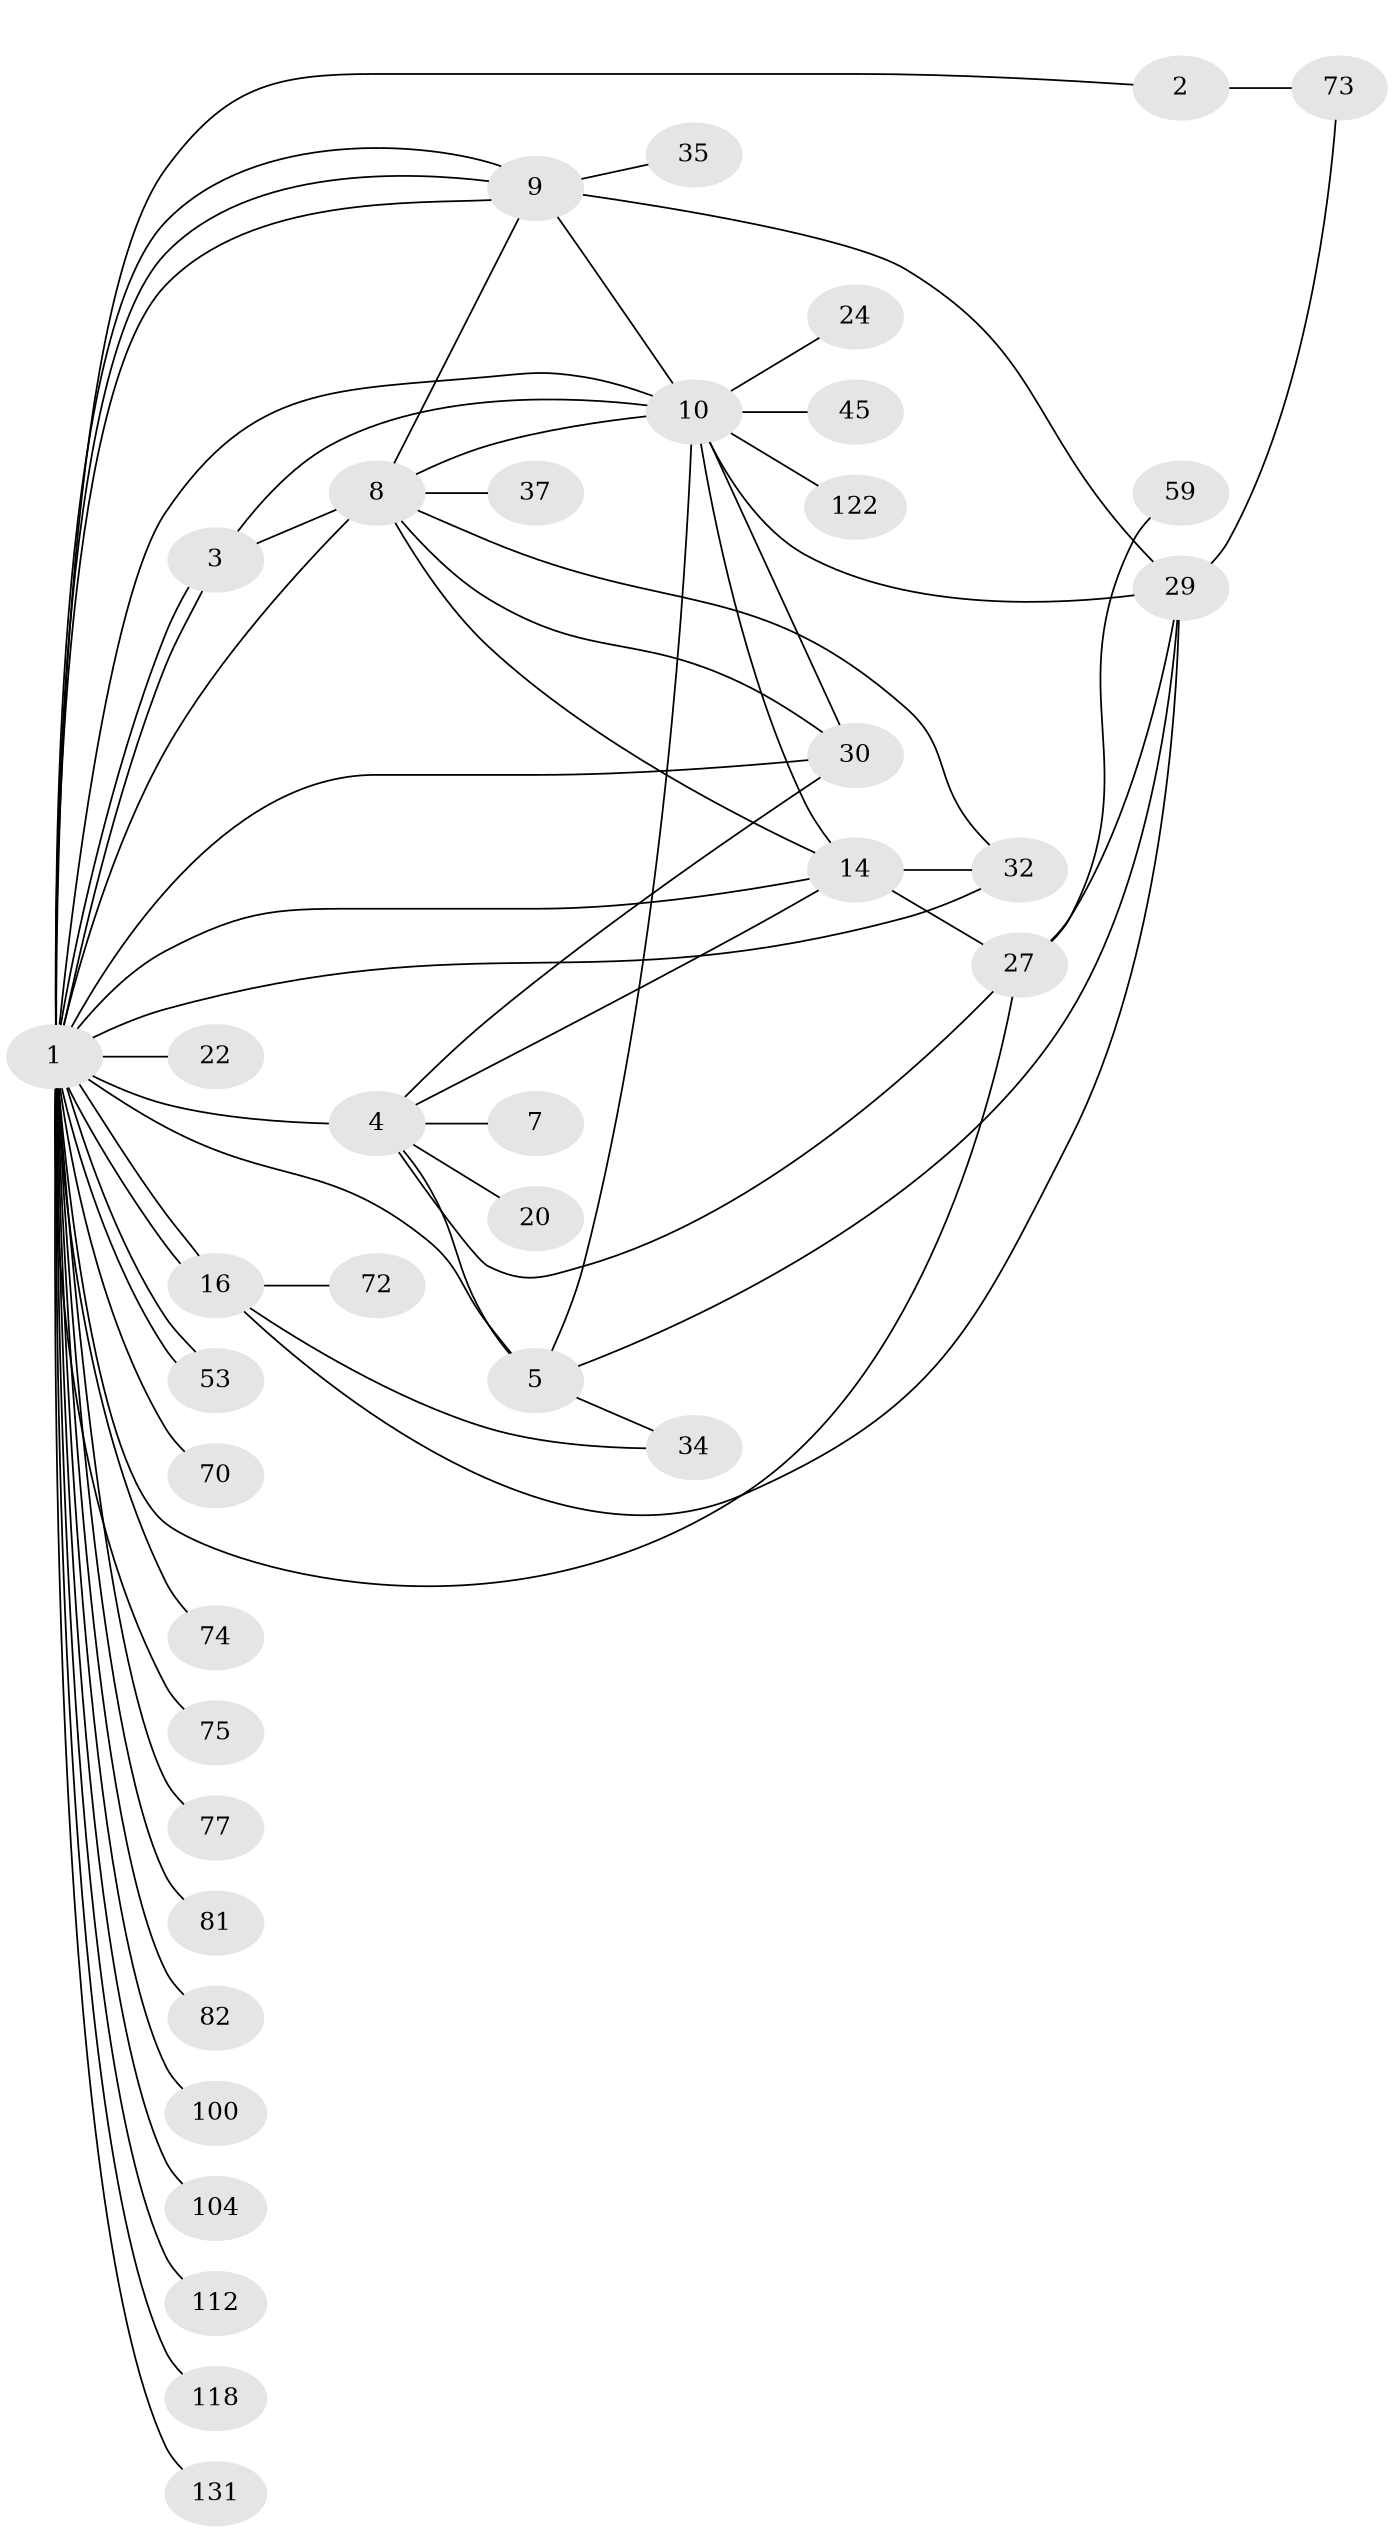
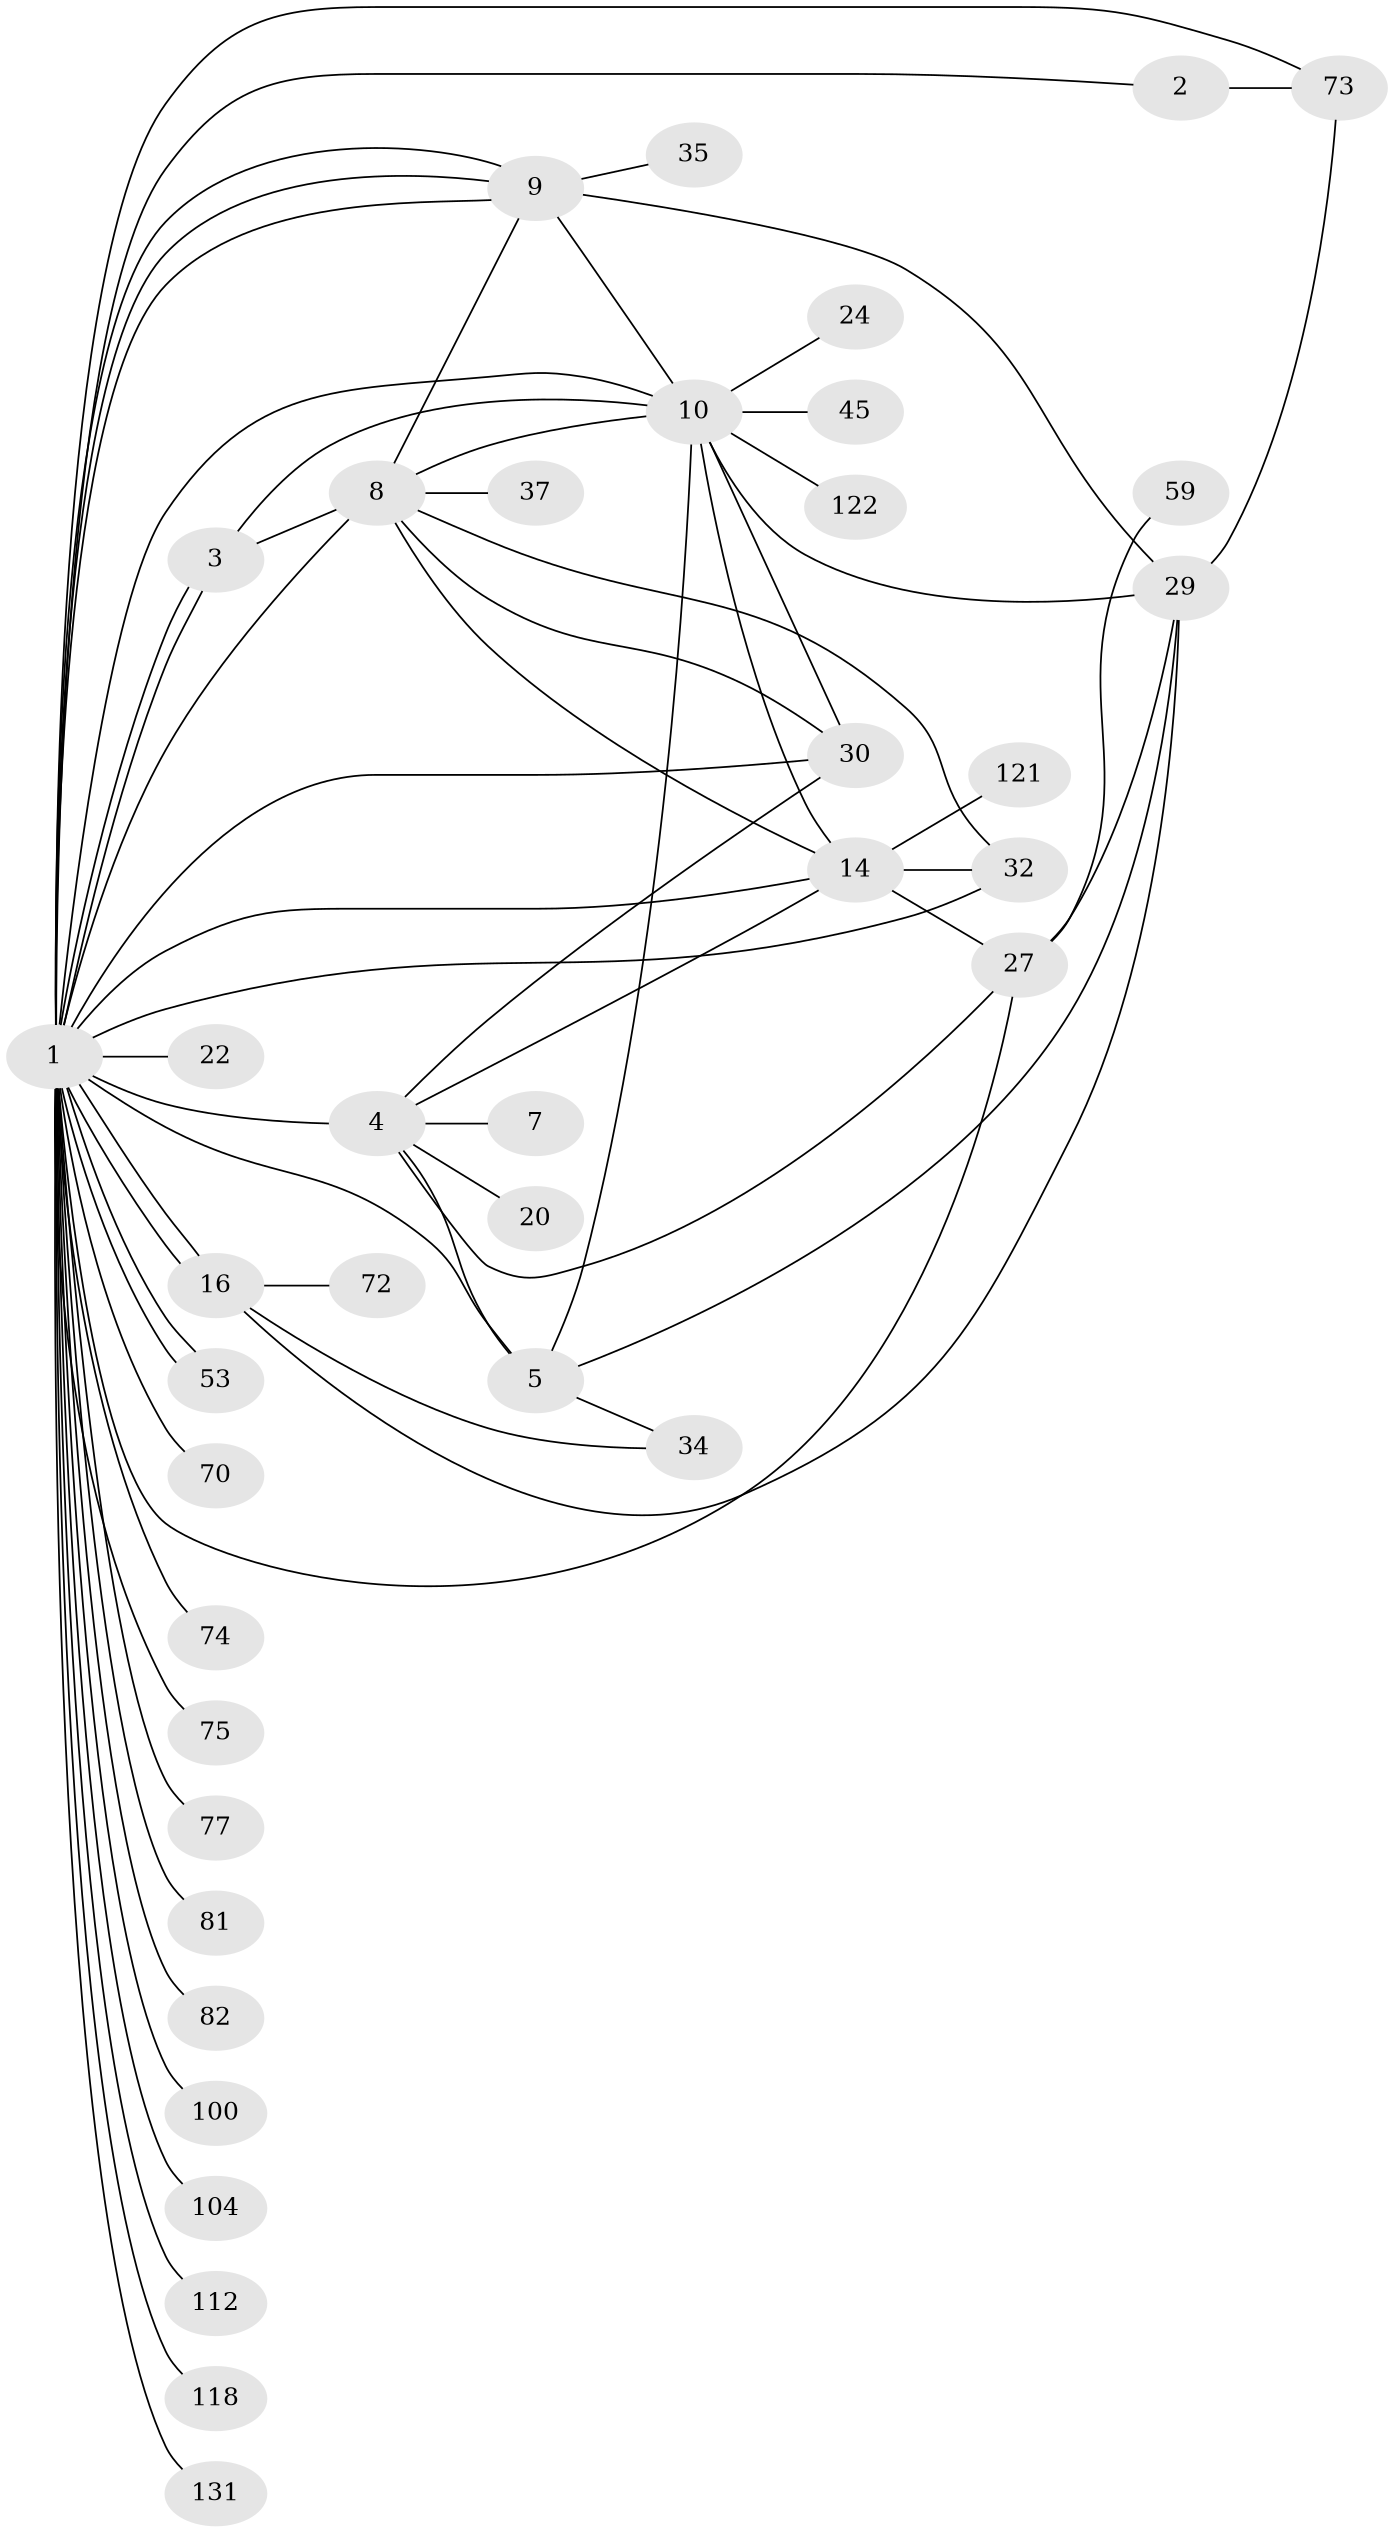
edge "73" -- "1": added
node "121": added
